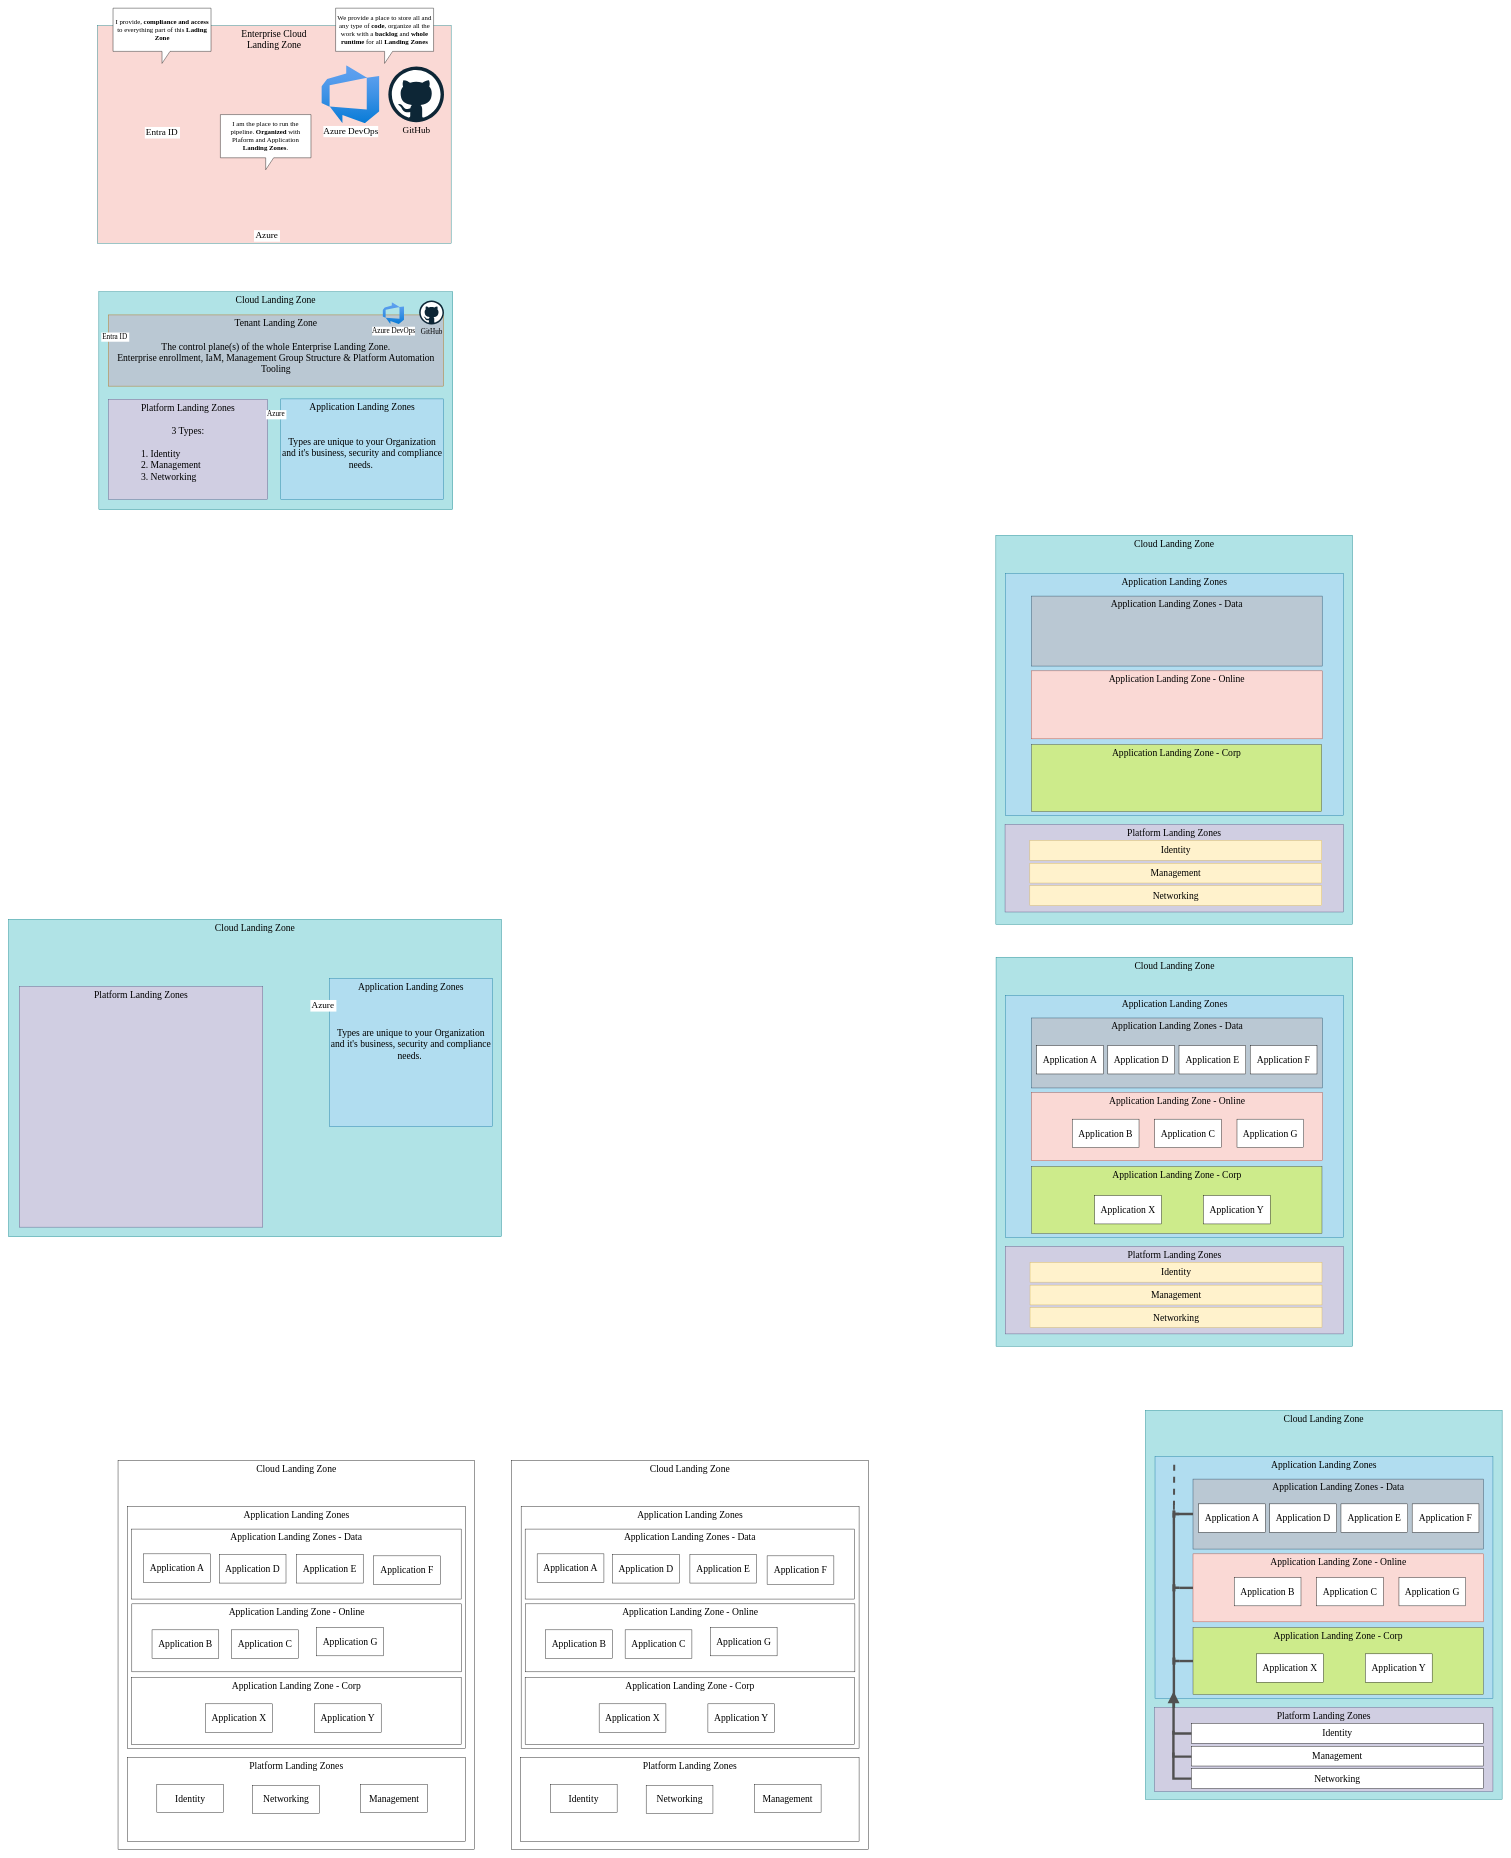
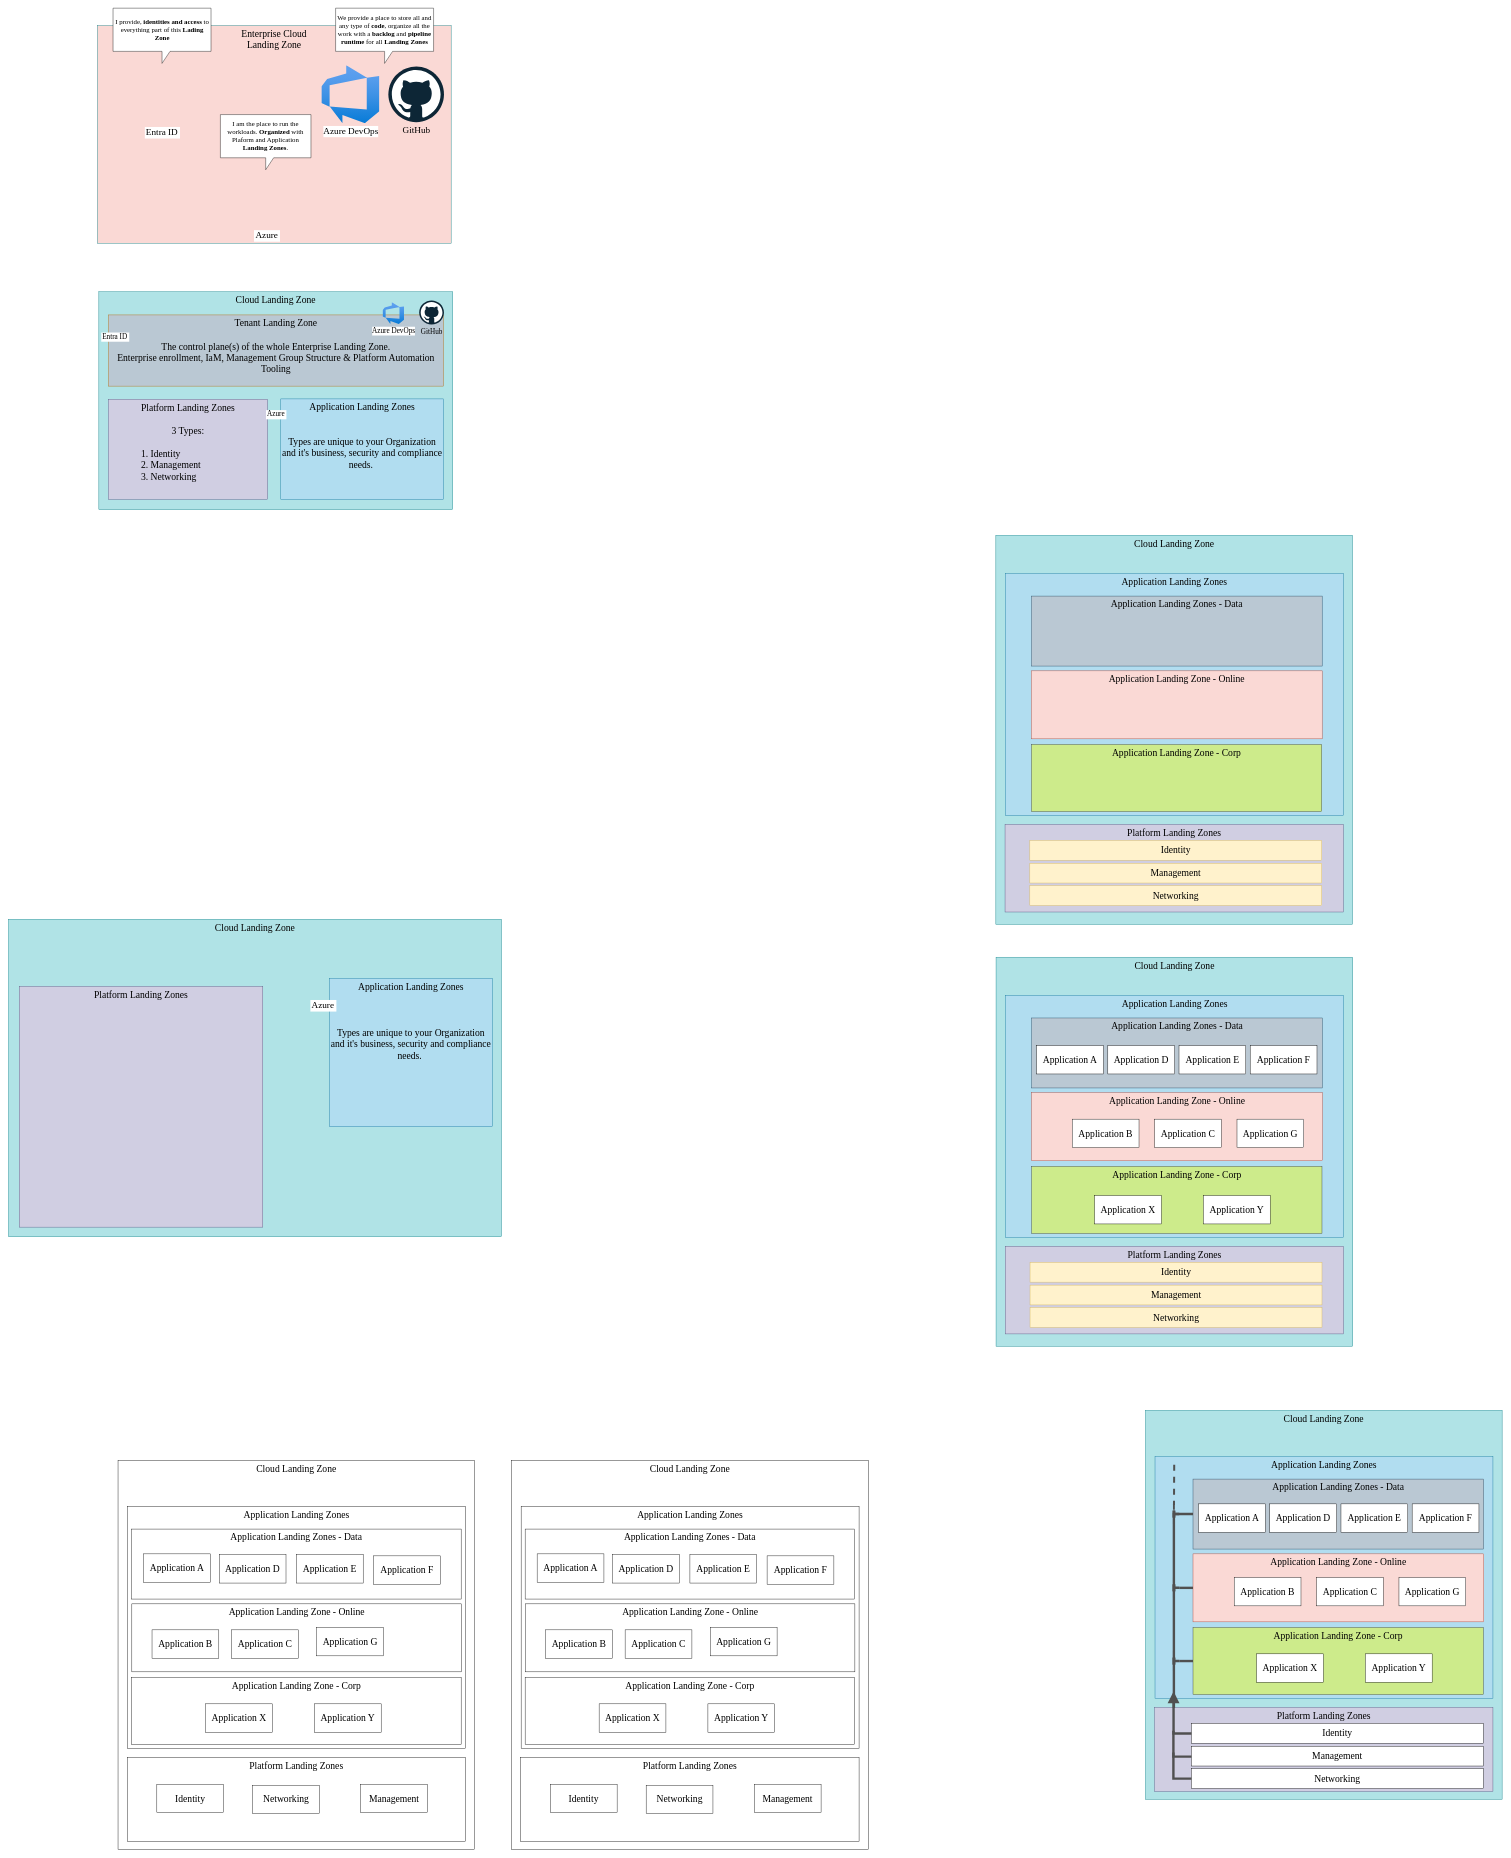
node "I provide, compliance and access to everything part of this Lading Zone": label "I provide, compliance and access to everything part of this Lading Zone" -> "I provide, identities and access to everything part of this Lading Zone"
node "We provide a place to store all and any type of code, organize all the work with a backlog and whole runtime for all Landing Zones": label "We provide a place to store all and any type of code, organize all the work with a backlog and whole runtime for all Landing Zones" -> "We provide a place to store all and any type of code, organize all the work with a backlog and pipeline runtime for all Landing Zones"
node "I am the place to run the pipeline. Organized with Plaform and Application Landing Zones.": label "I am the place to run the pipeline. Organized with Plaform and Application Landing Zones." -> "I am the place to run the workloads. Organized with Plaform and Application Landing Zones."
